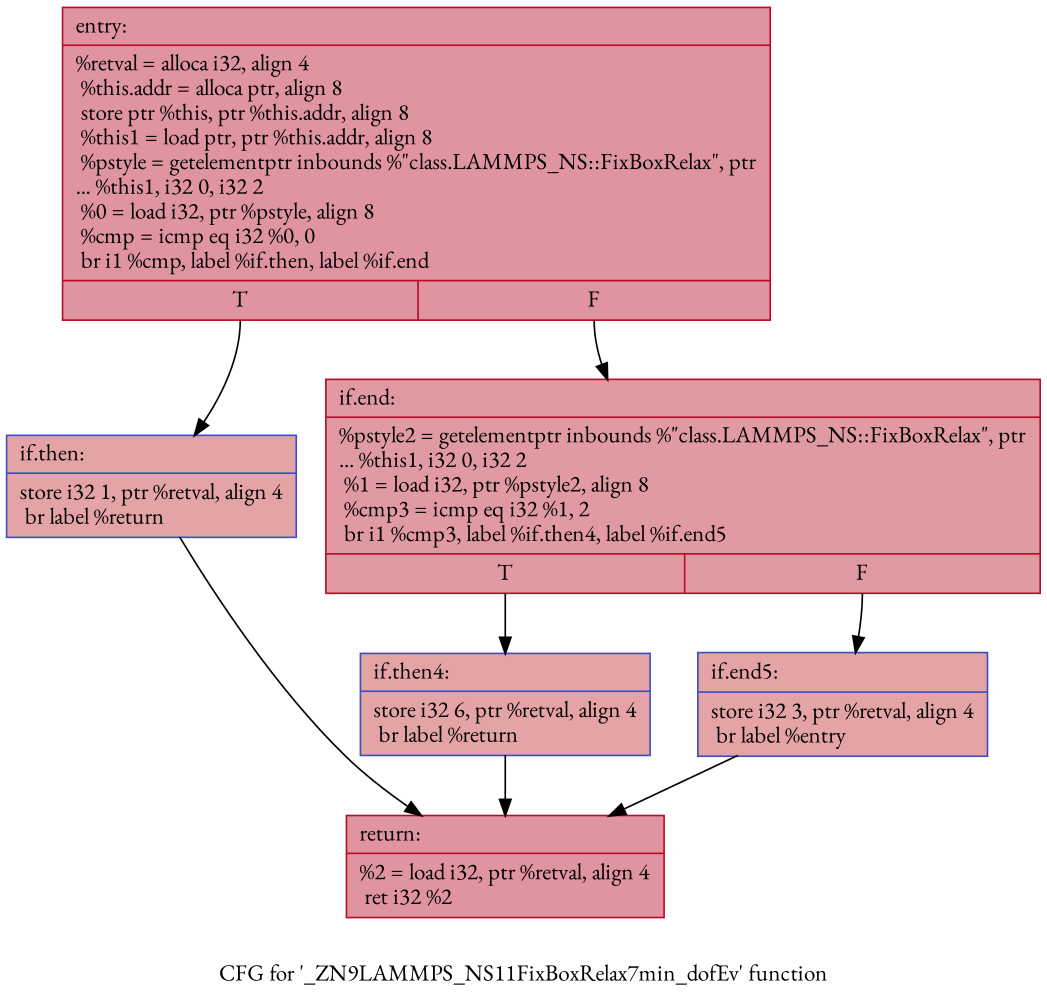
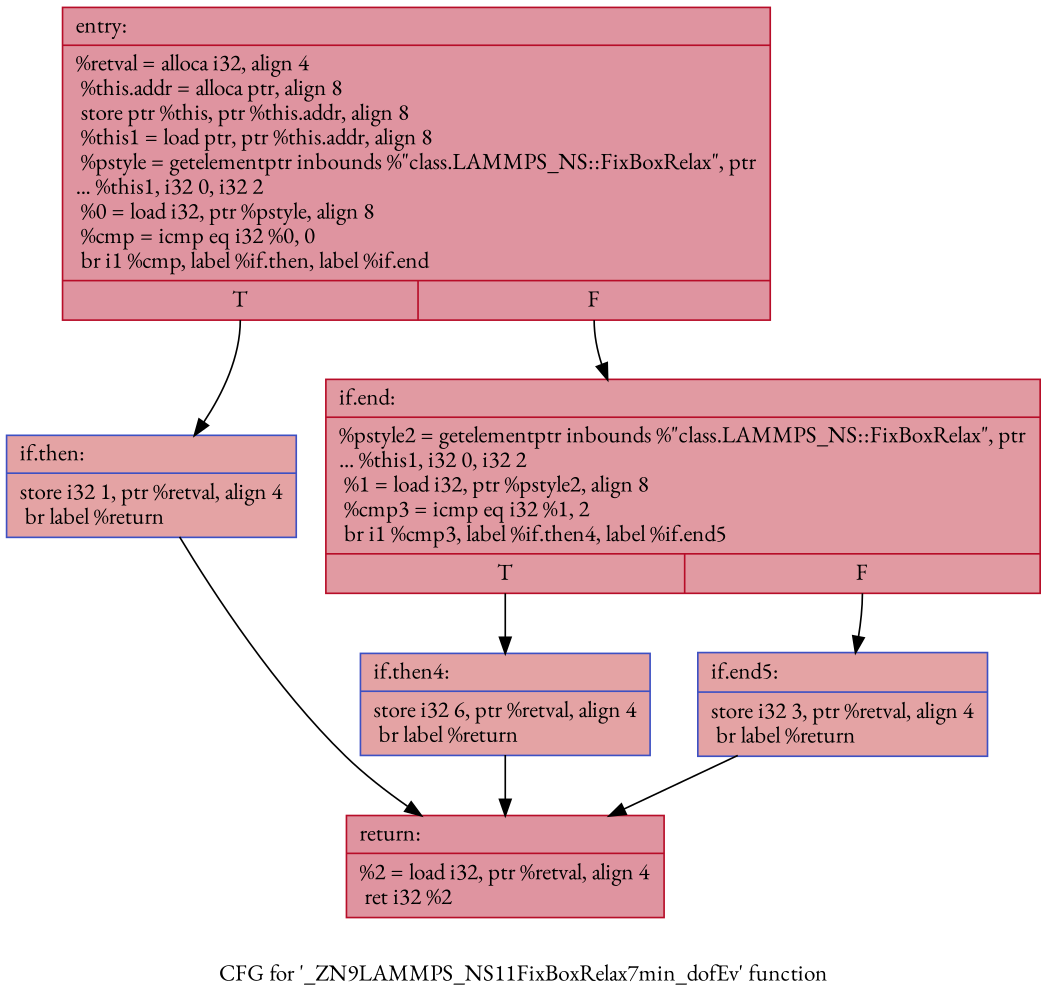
node "if.end5:": text "br label %entry" -> "br label %return"
